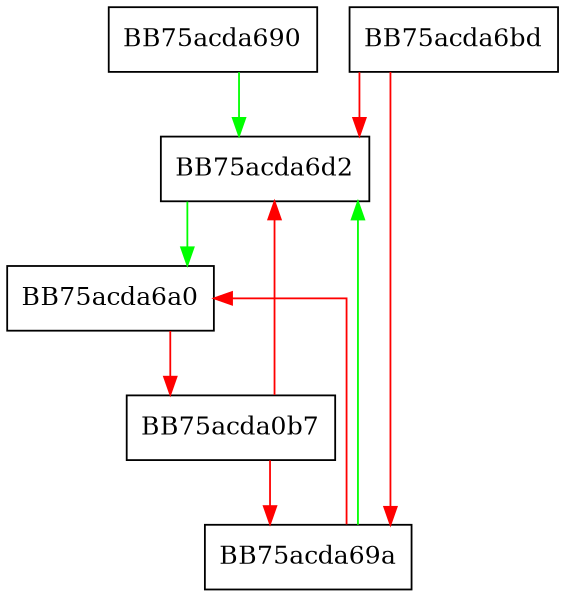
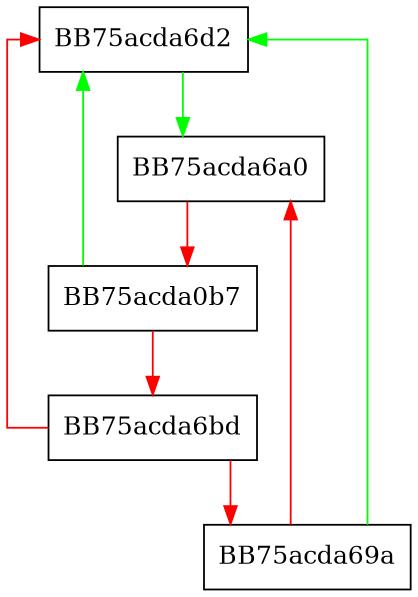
node "BB75acda690": removed
edge "BB75acda0b7" -> "BB75acda6d2": color red -> green
edge "BB75acda0b7" -> "BB75acda69a": now "BB75acda0b7" -> "BB75acda6bd"
